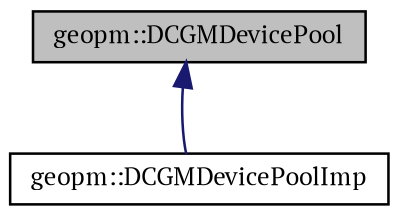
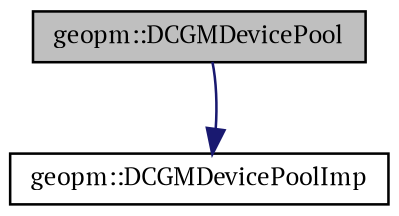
edge "geopm::DCGMDevicePoolImp" -> "geopm::DCGMDevicePool": reversed
